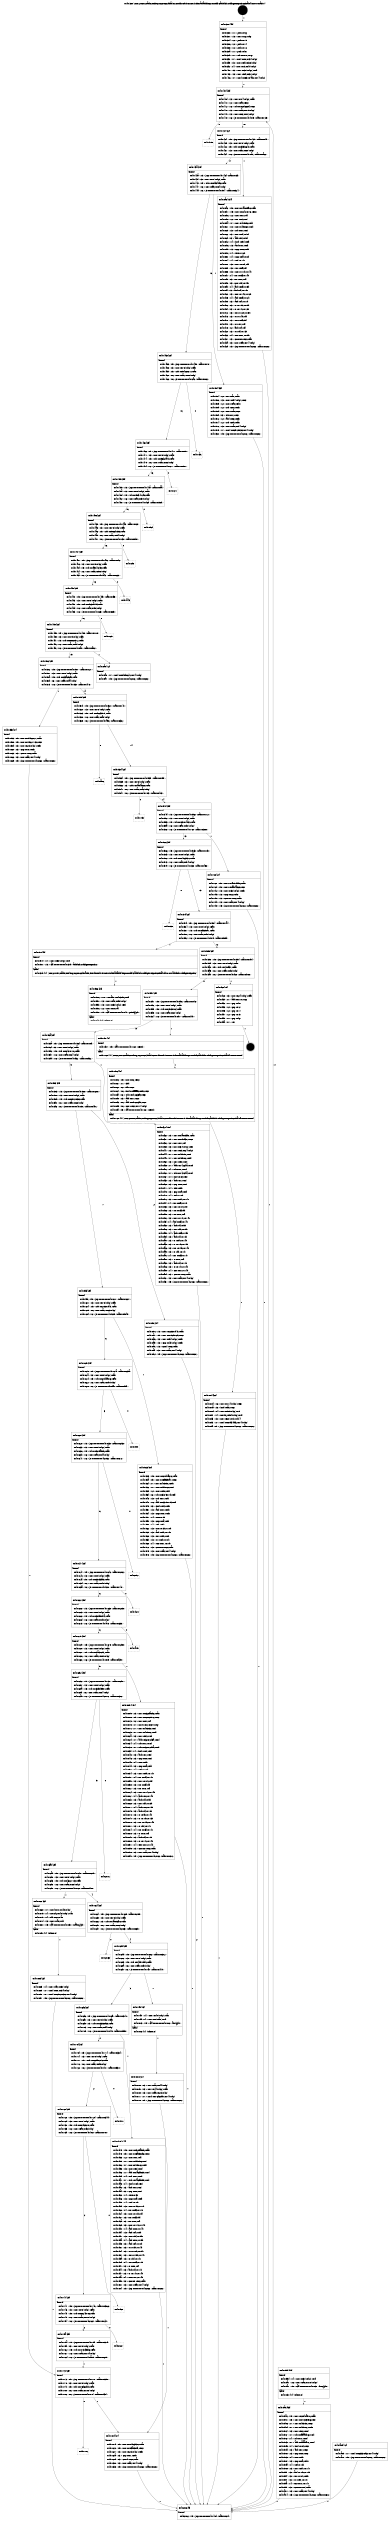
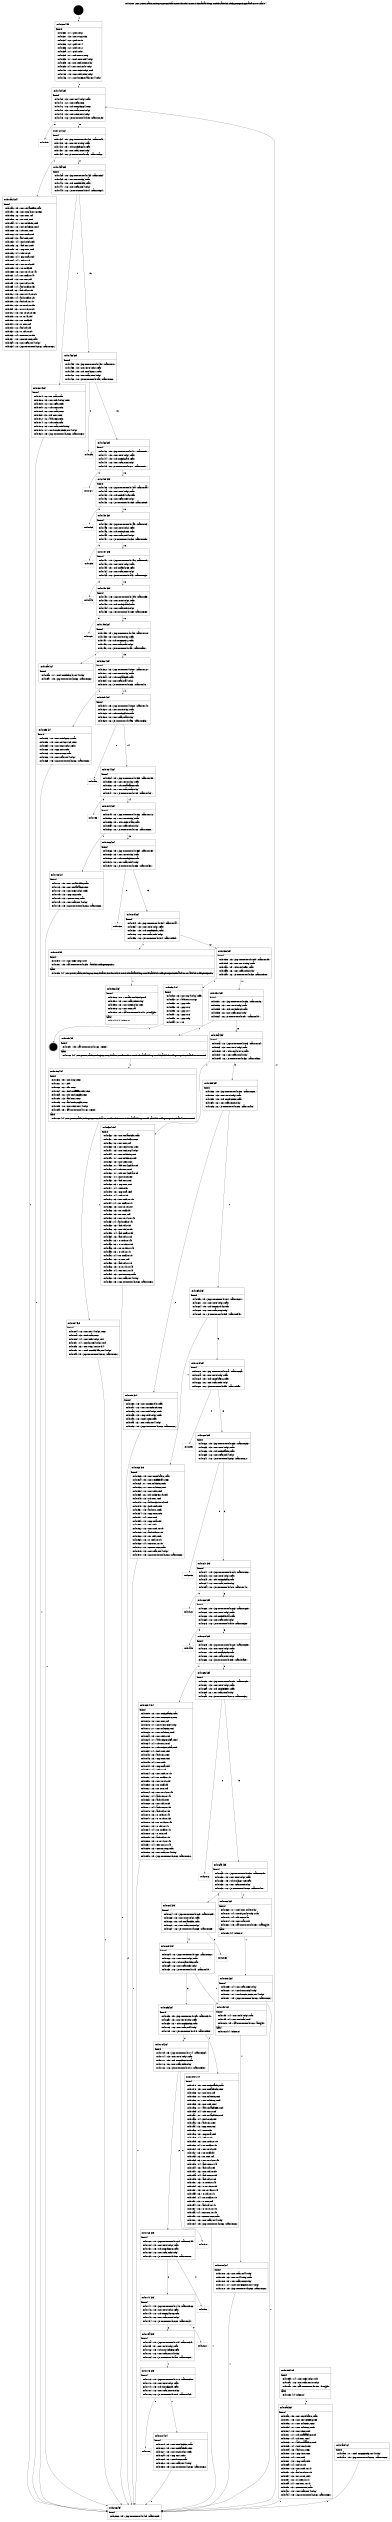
edge "0x401853 [27]" -> "0x401773 [25]": now "0x401853 [27]" -> "0x40206c [5]"
edge "0x401808 [21]" -> "0x40181d [27]": now "0x401808 [21]" -> "0x40206c [5]"
